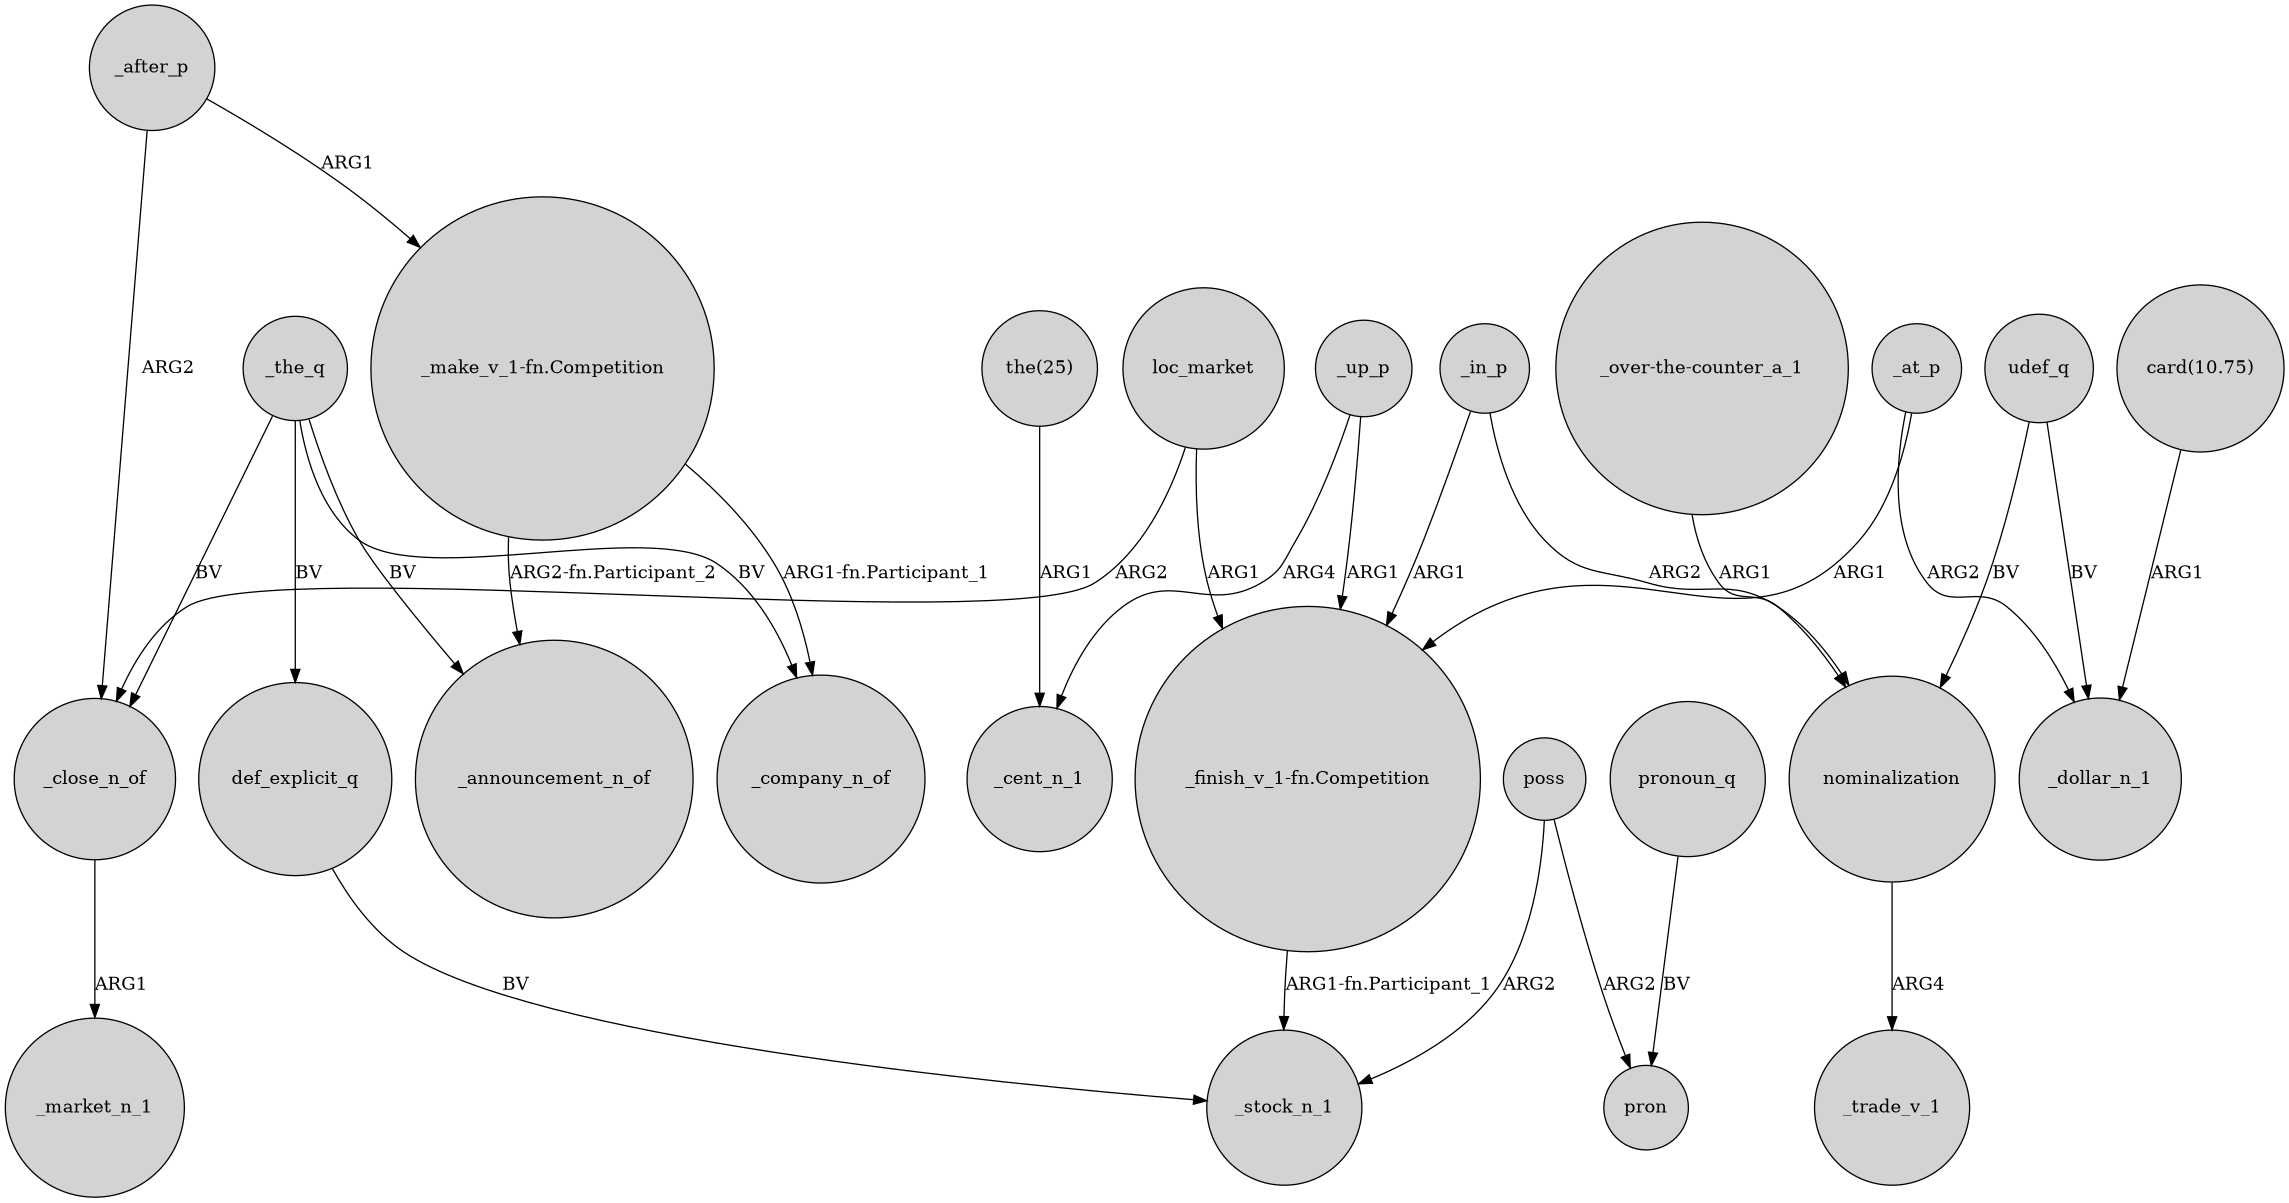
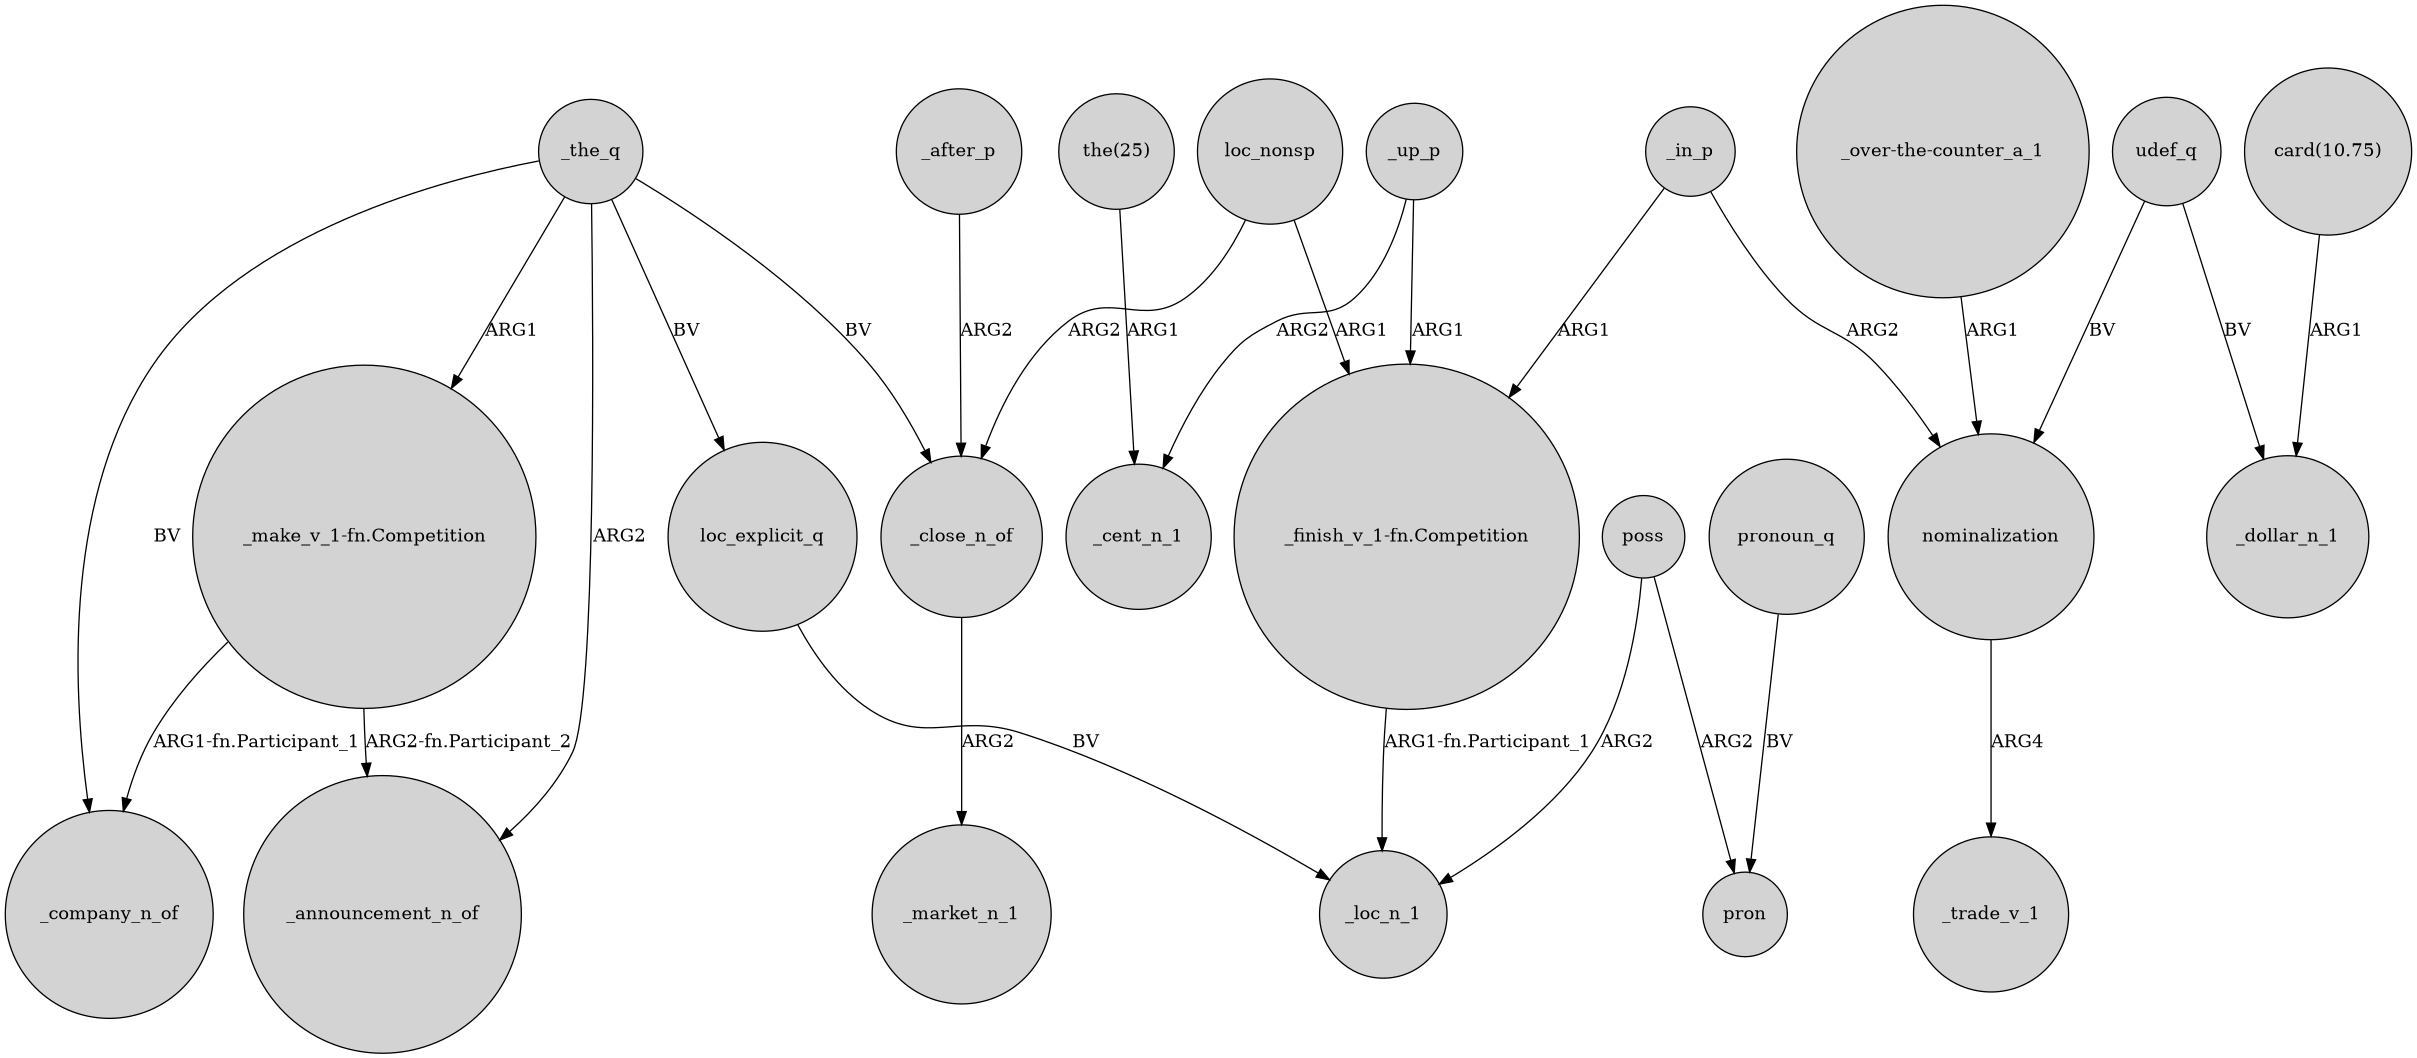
edge "_after_p" -> "_make_v_1-fn.Competition": now "_the_q" -> "_make_v_1-fn.Competition"
node "loc_market": label "loc_market" -> "loc_nonsp"
node "_at_p": removed
edge "_the_q" -> "_announcement_n_of": label "BV" -> "ARG2"
edge "_up_p" -> "_cent_n_1": label "ARG4" -> "ARG2"
node "def_explicit_q": label "def_explicit_q" -> "loc_explicit_q"
edge "_close_n_of" -> "_market_n_1": label "ARG1" -> "ARG2"
node "_stock_n_1": label "_stock_n_1" -> "_loc_n_1"
